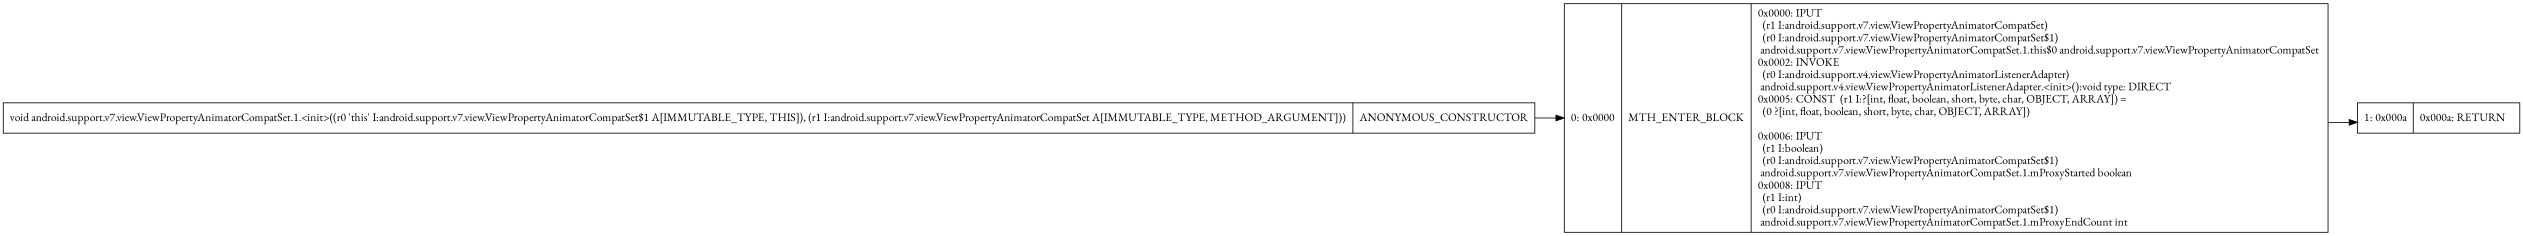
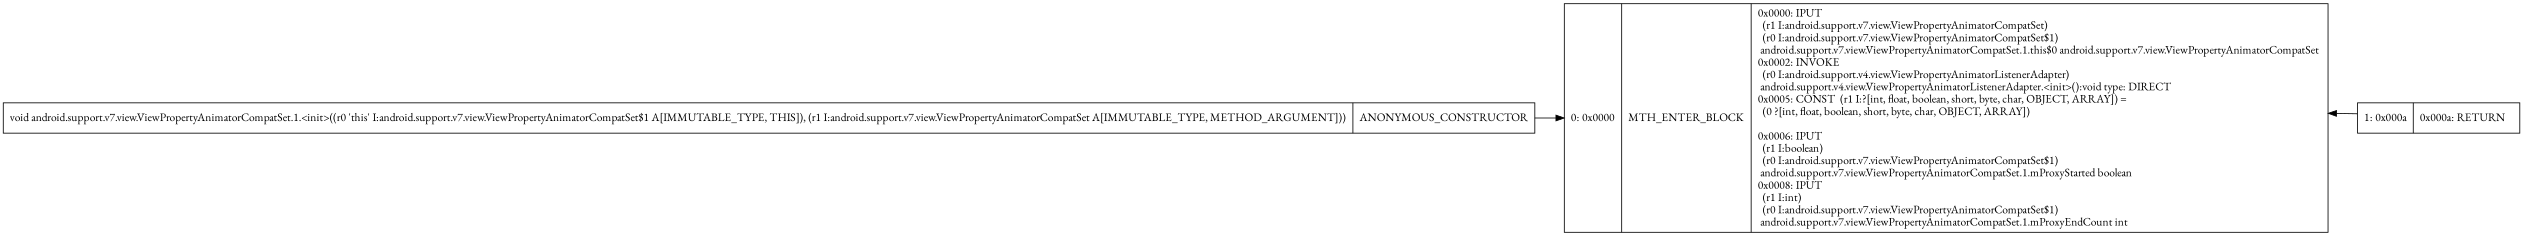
edge "0: 0x0000" -> "1: 0x000a": reversed
